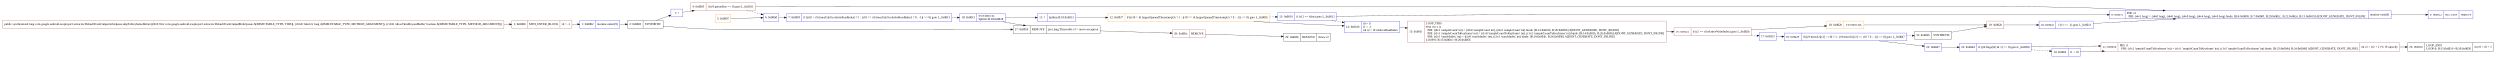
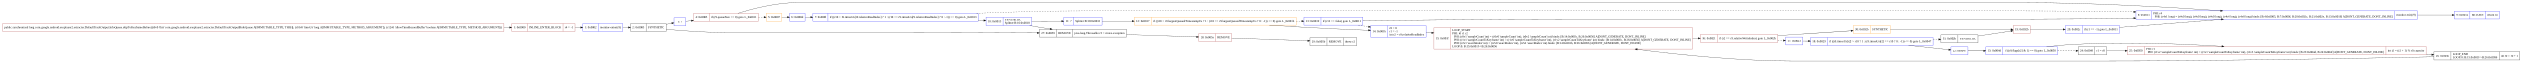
edge "7: 0x000f" -> "8: 0x0011": added
edge "4: 0x0005" -> "6: 0x000d": now "4: 0x0005" -> "5: 0x0007"
node "15: 0x001f": text "LOOP_THIS" -> "LOOP_START"
node "0: 0x0000": text "MTH_ENTER_BLOCK" -> "INLINE_ENTER_BLOCK"
node "24: 0x004f": color blue -> black
edge "26: 0x0056" -> "15: 0x001f": added
